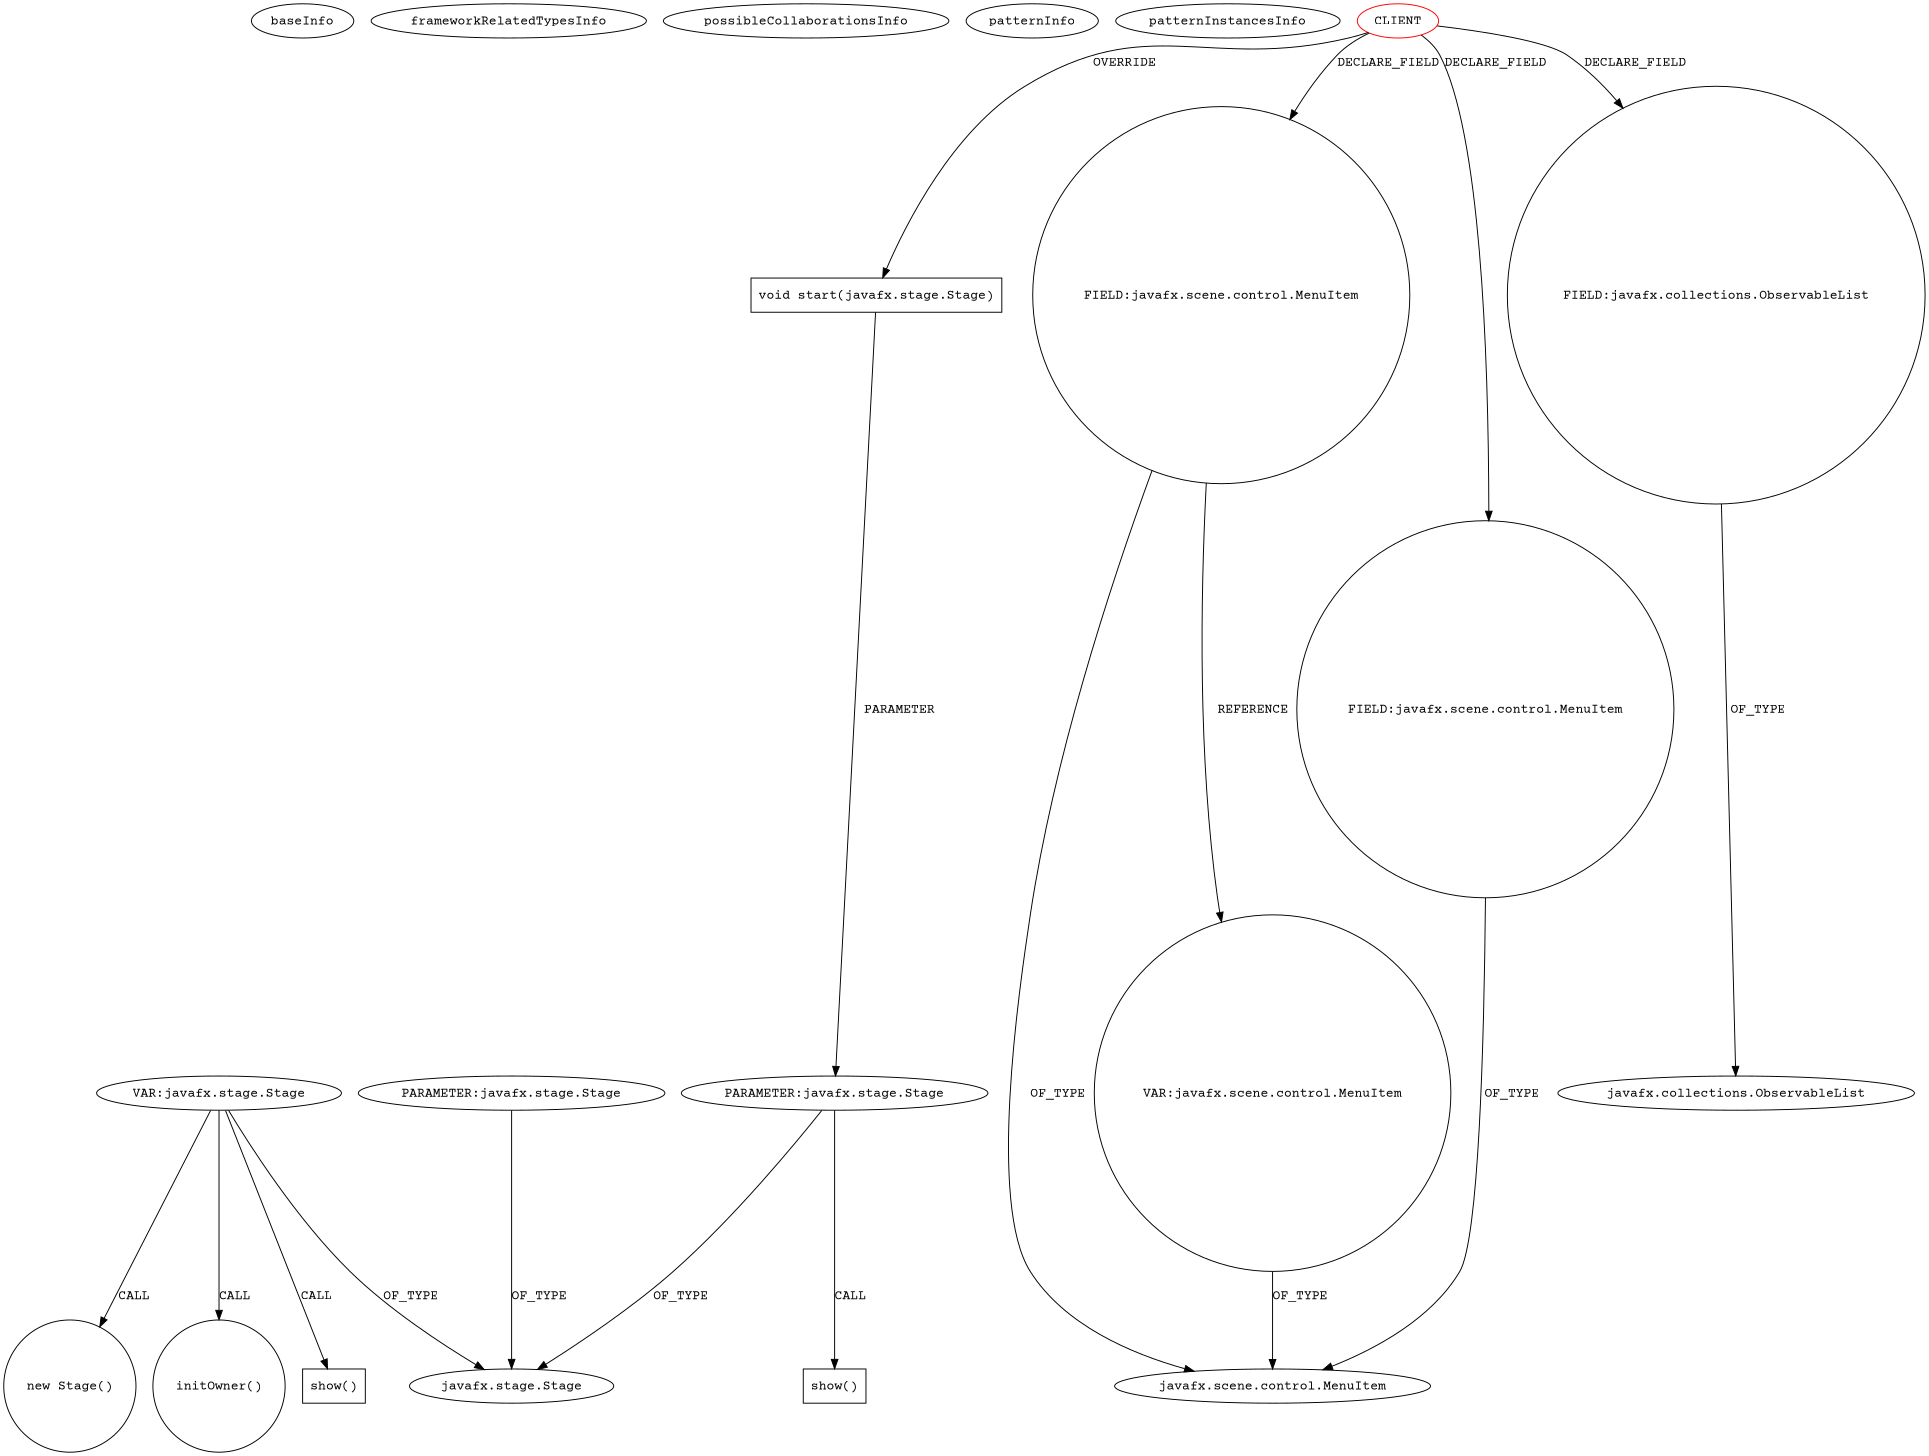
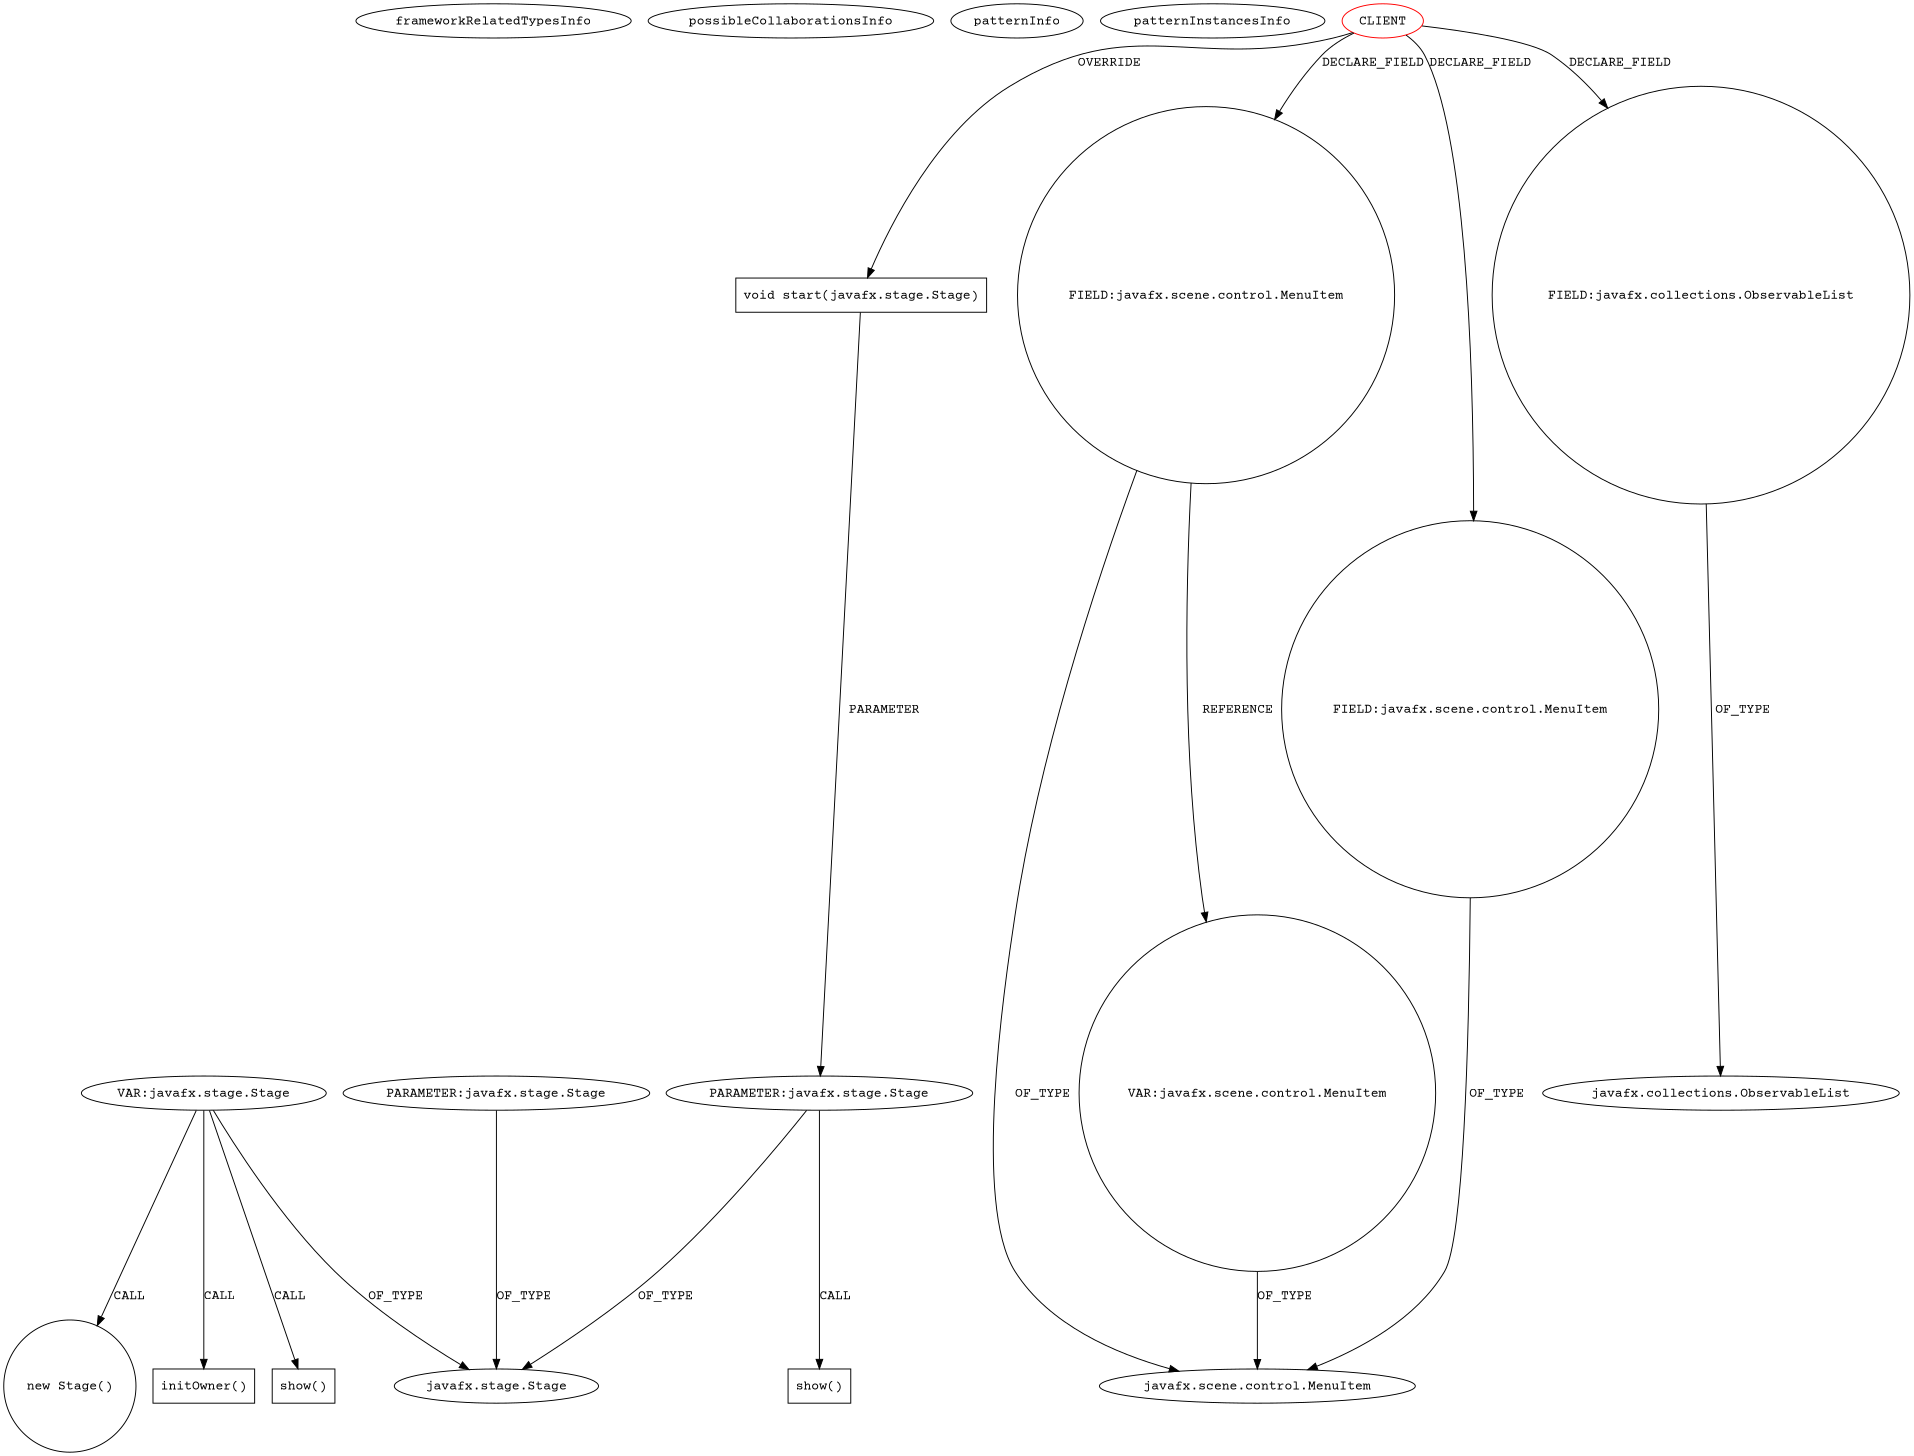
node "baseInfo": removed
node "initOwner()": shape circle -> box
